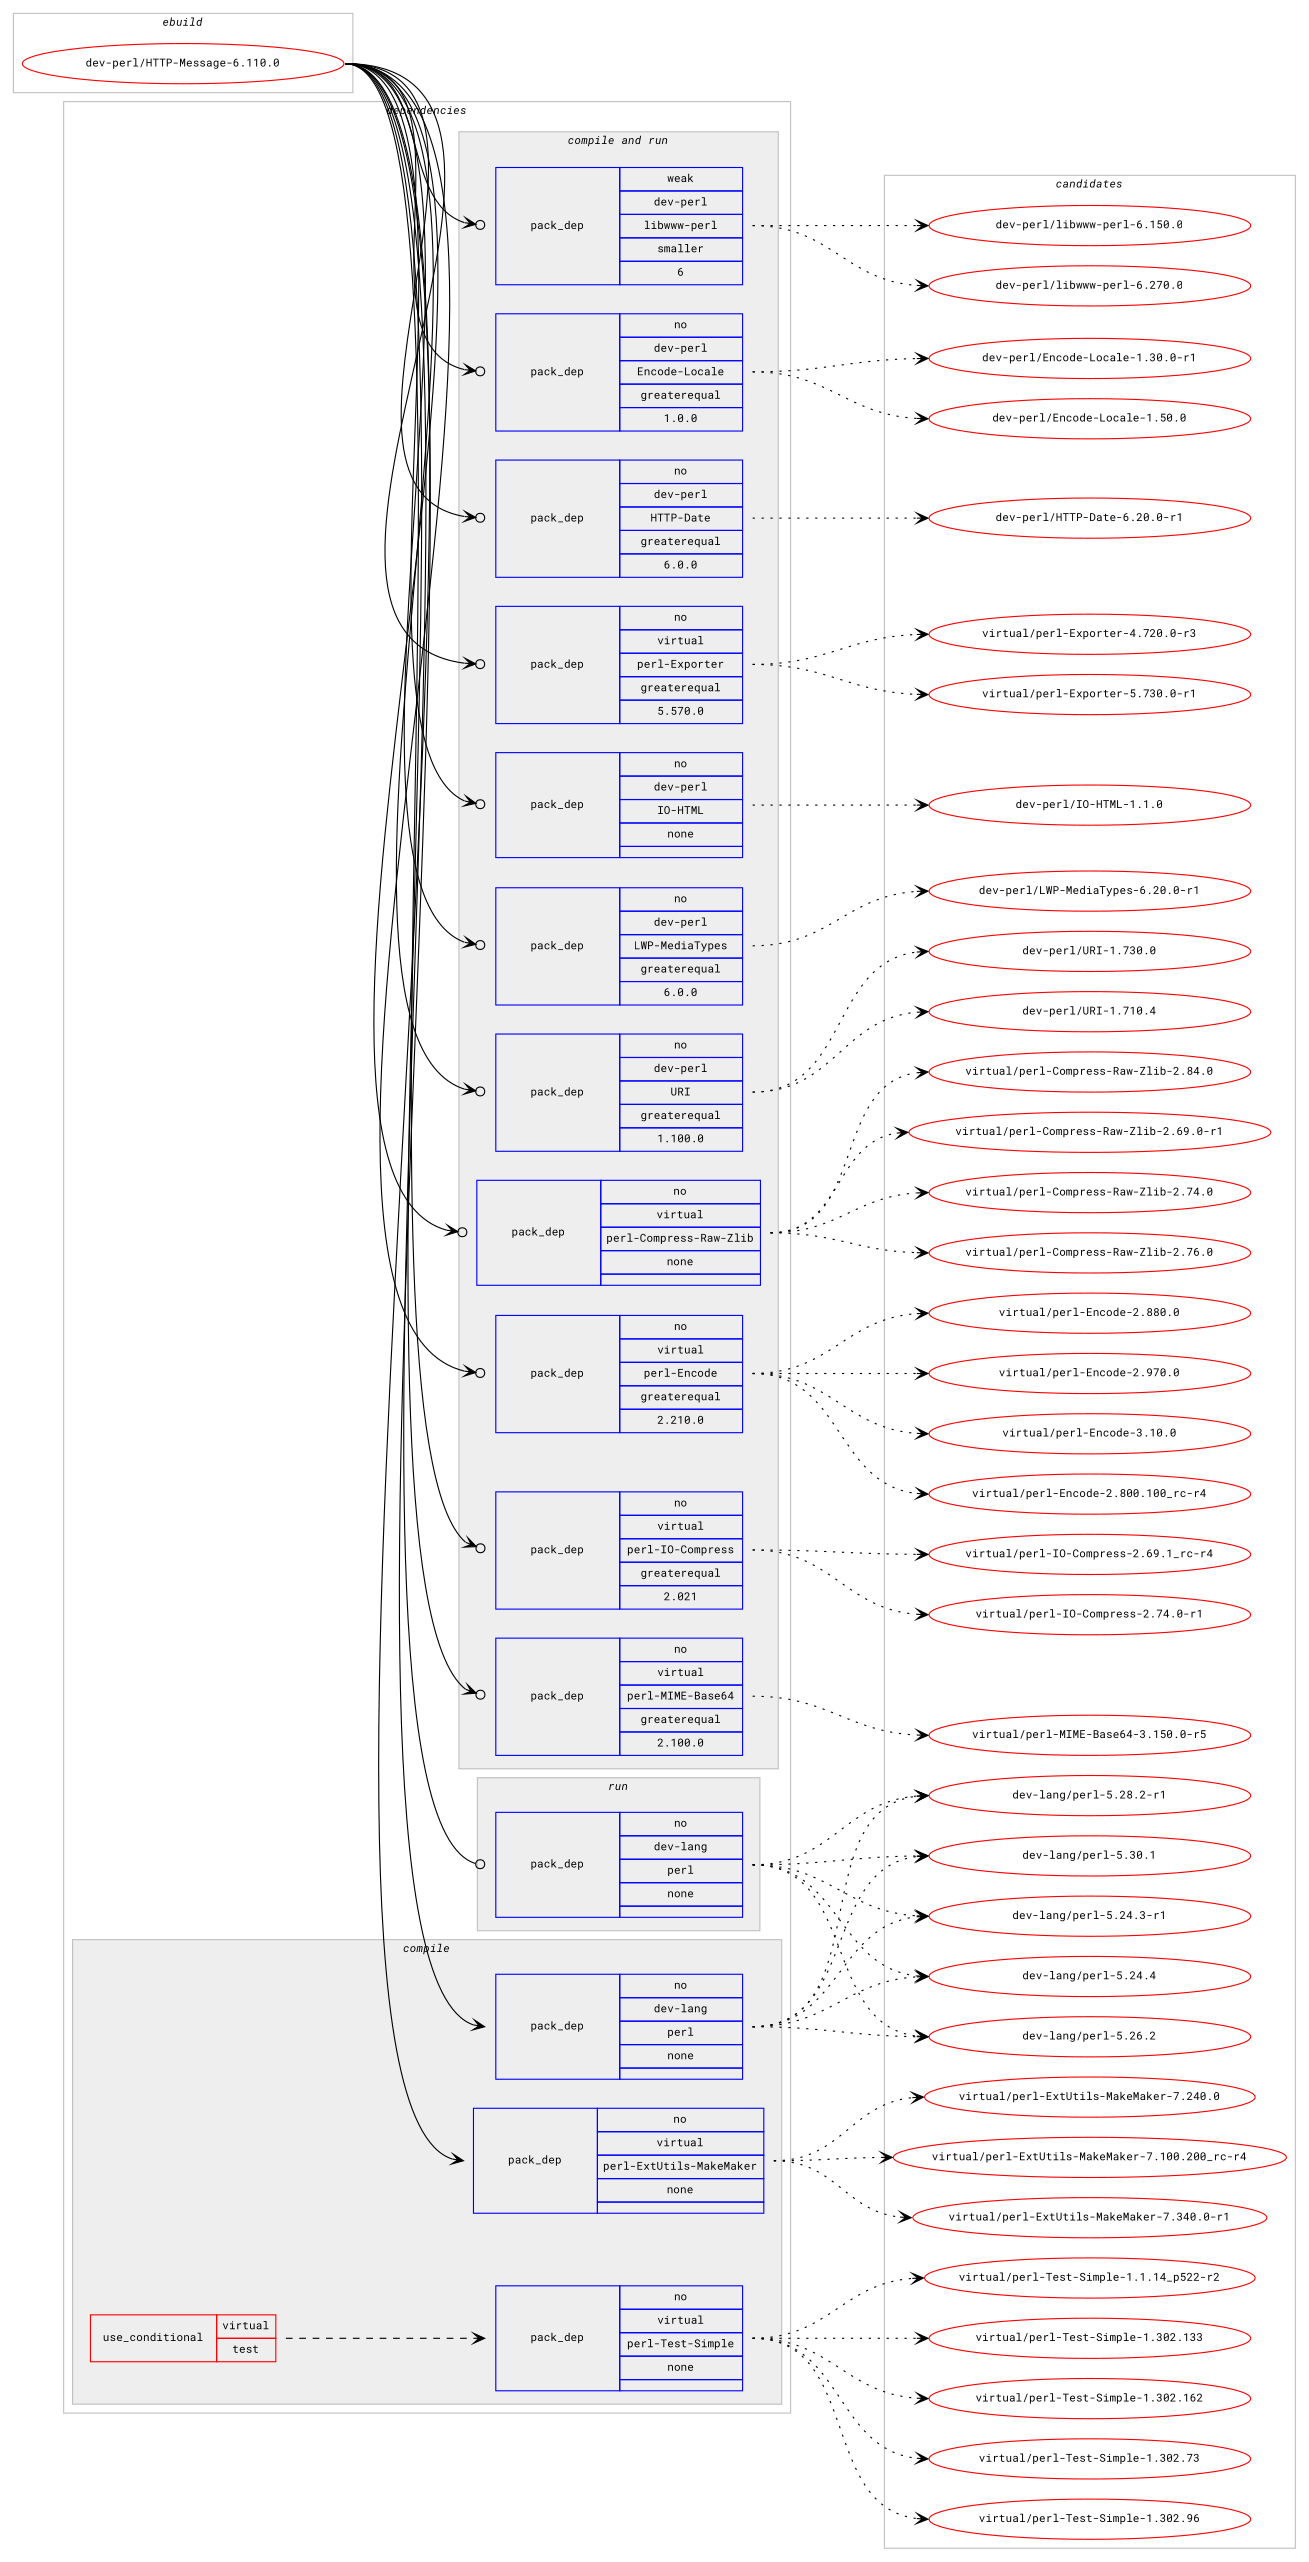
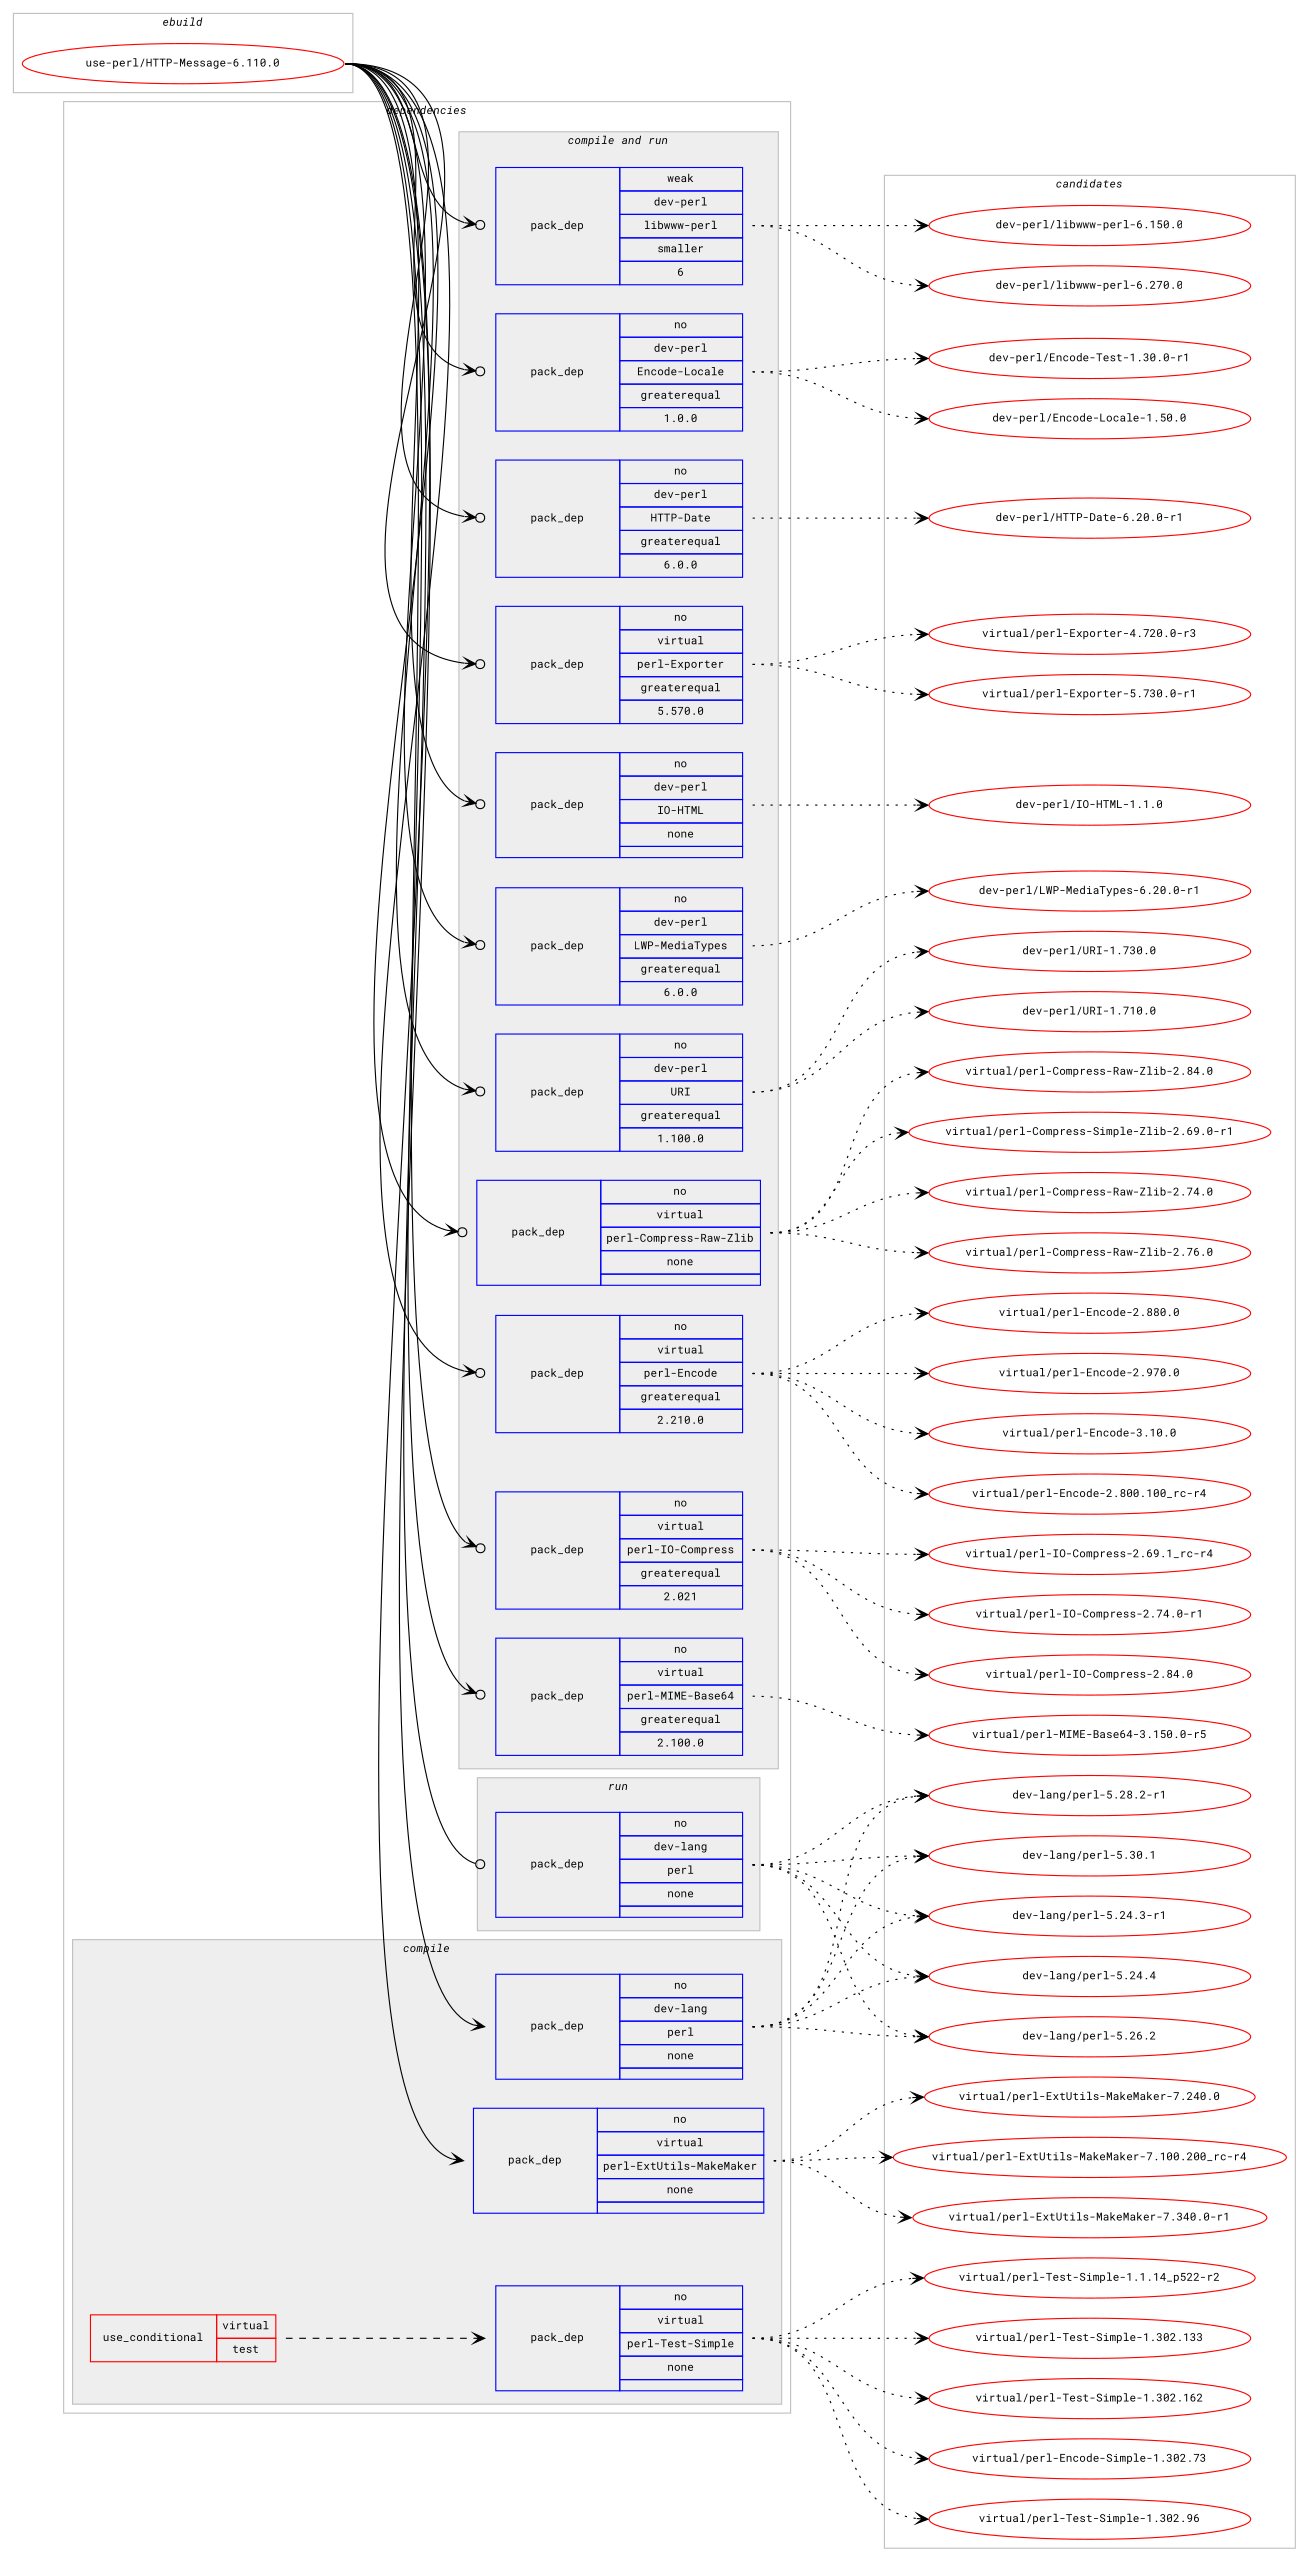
node "dev-perl/HTTP-Message-6.110.0": label "dev-perl/HTTP-Message-6.110.0" -> "use-perl/HTTP-Message-6.110.0"
node "dev-perl/Encode-Locale-1.30.0-r1": label "dev-perl/Encode-Locale-1.30.0-r1" -> "dev-perl/Encode-Test-1.30.0-r1"
node "dev-perl/URI-1.710.4": label "dev-perl/URI-1.710.4" -> "dev-perl/URI-1.710.0"
node "virtual/perl-Compress-Raw-Zlib-2.69.0-r1": label "virtual/perl-Compress-Raw-Zlib-2.69.0-r1" -> "virtual/perl-Compress-Simple-Zlib-2.69.0-r1"
node "virtual/perl-IO-Compress-2.84.0": added
node "virtual/perl-Test-Simple-1.302.73": label "virtual/perl-Test-Simple-1.302.73" -> "virtual/perl-Encode-Simple-1.302.73"
